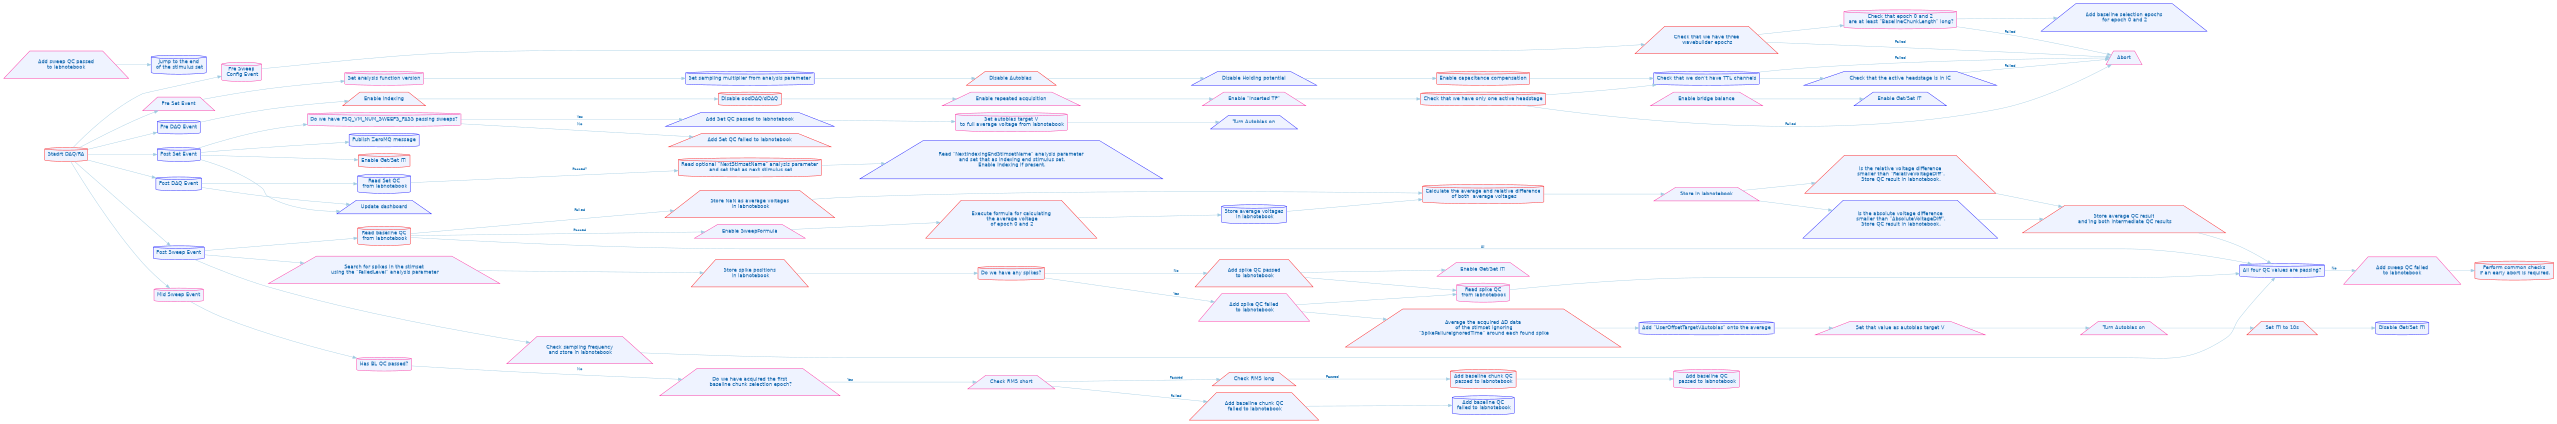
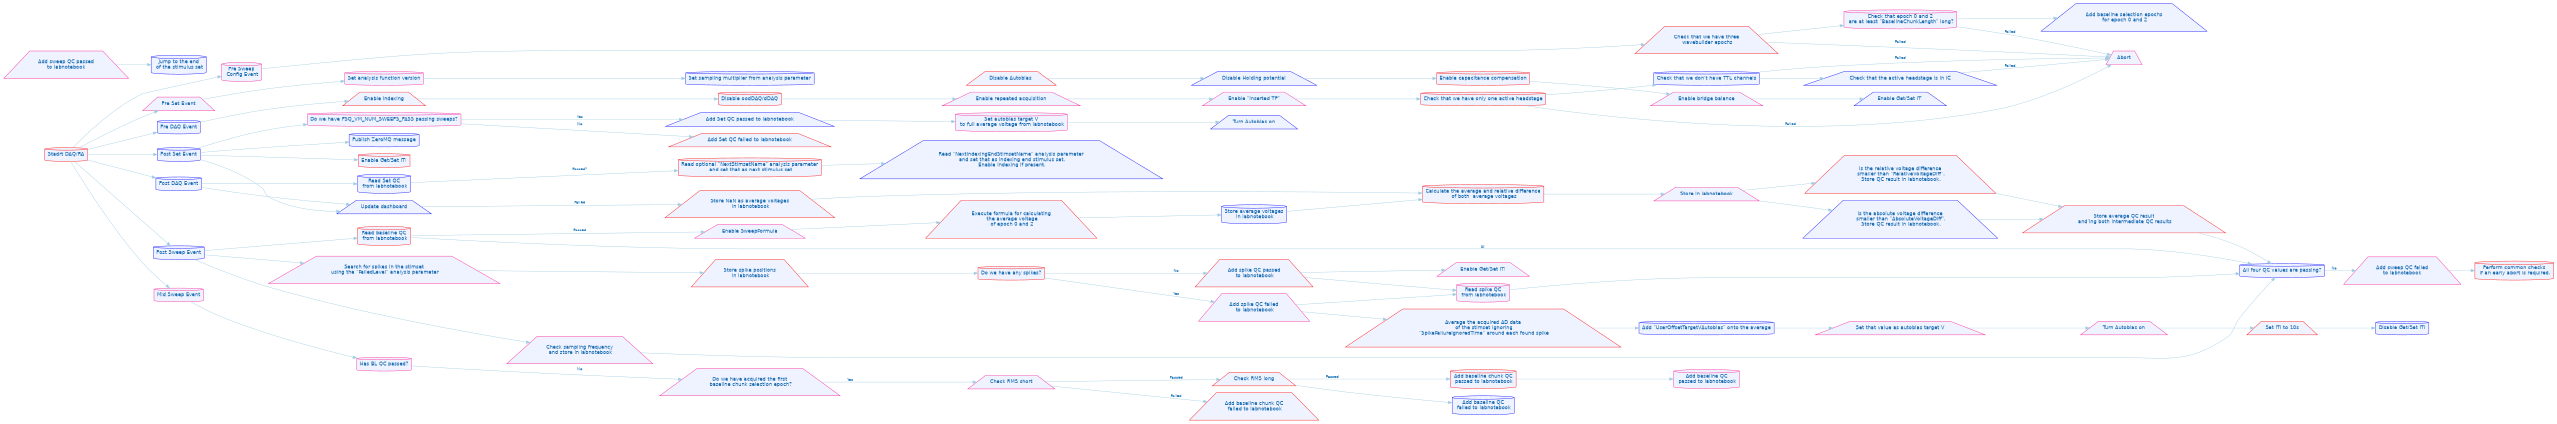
edge "Set sampling multiplier from analysis parameter" -> "Disable Autobias": removed
edge "Enable capacitance compensation" -> "Check that we don't have TTL channels": now "Enable capacitance compensation" -> "Enable bridge balance"
edge "Read baseline QC from labnotebook" -> "Store NaN as average voltages in labnotebook": now "Update dashboard" -> "Store NaN as average voltages in labnotebook"
edge "Add baseline chunk QC failed to labnotebook" -> "Add baseline QC failed to labnotebook": now "Check RMS long" -> "Add baseline QC failed to labnotebook"
